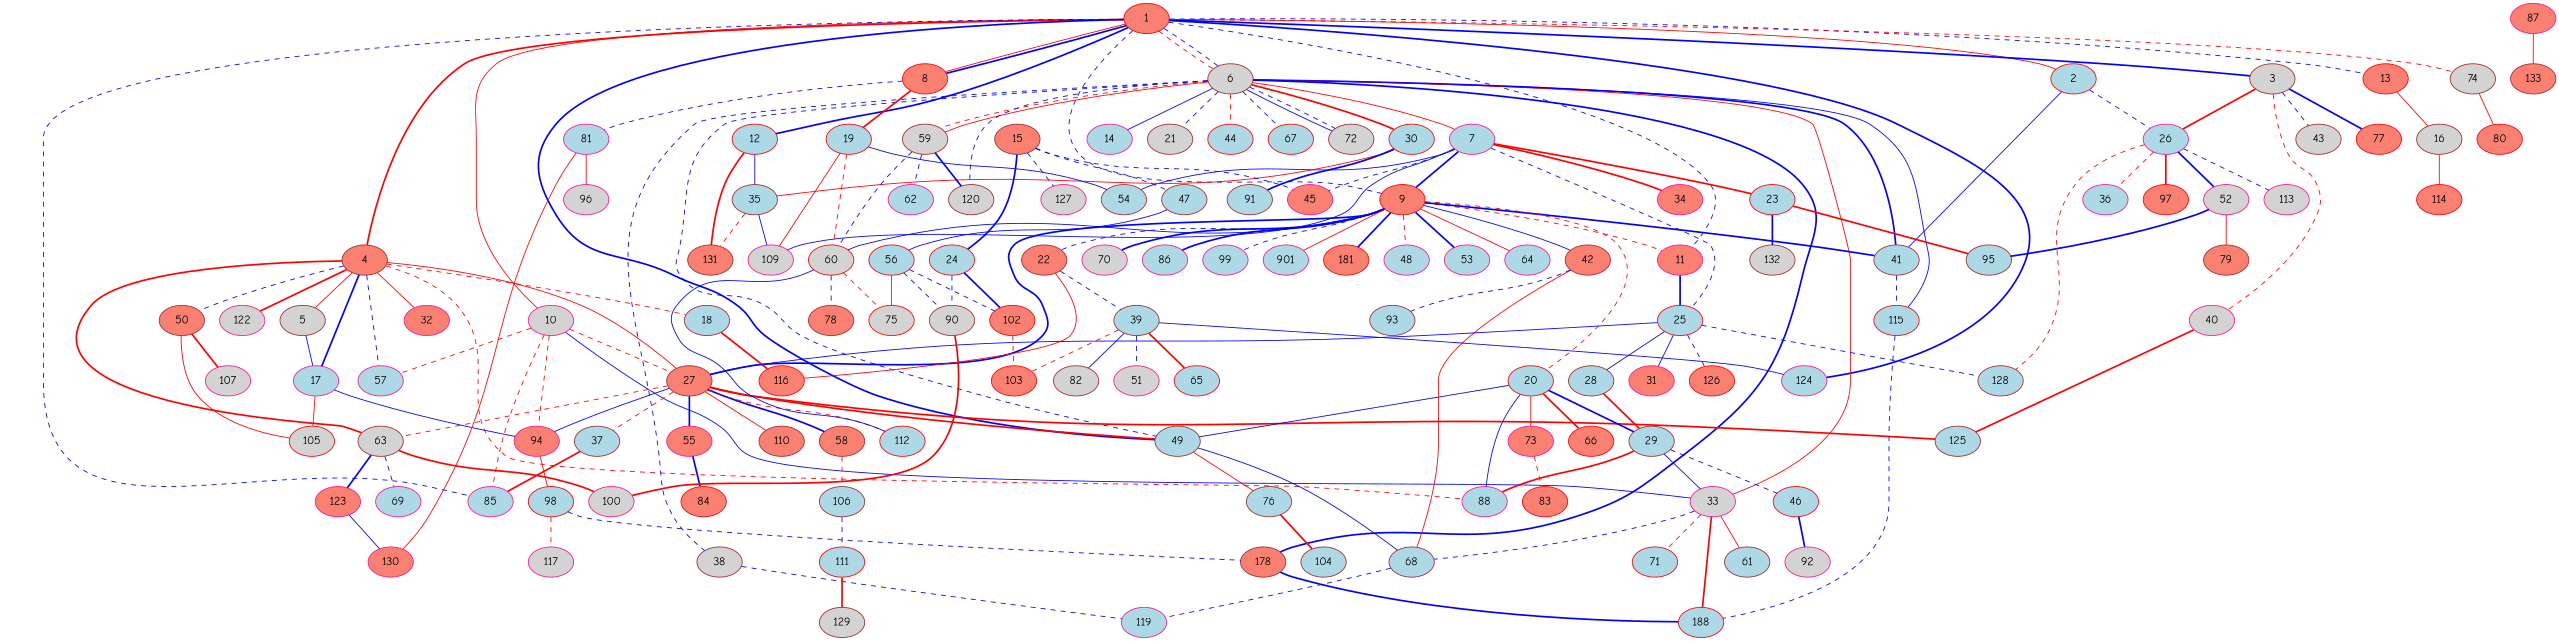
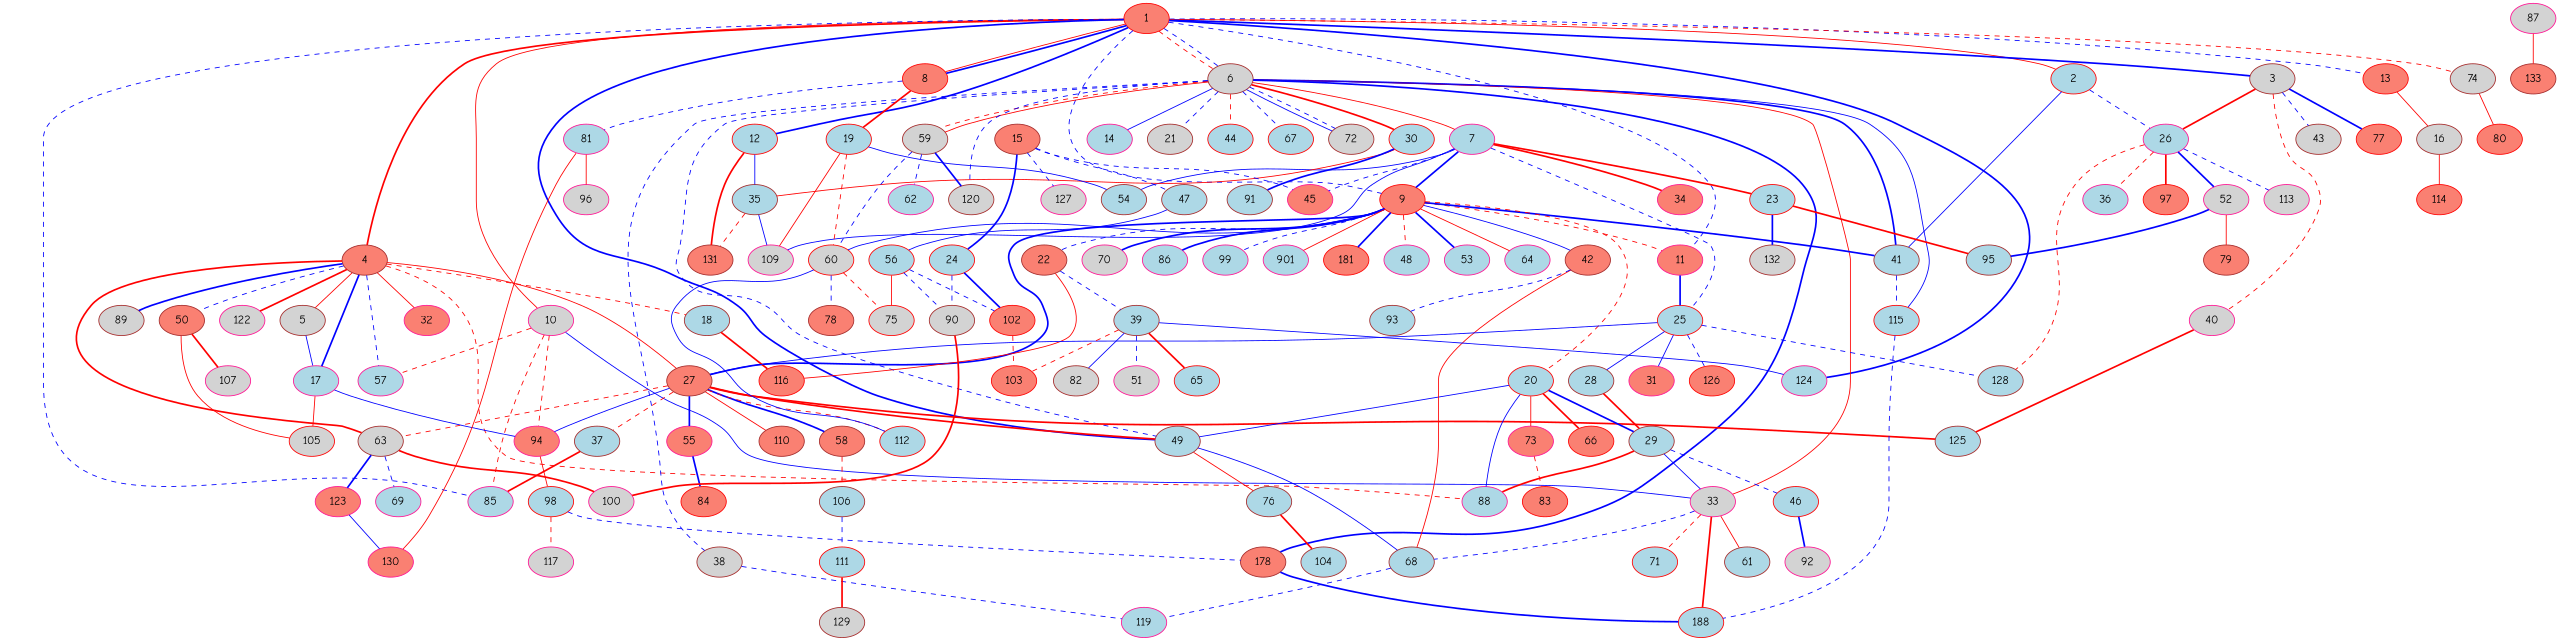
node "87": fillcolor salmon -> lightgrey
node "89": added
edge "10" -- "27": removed
